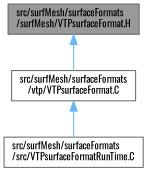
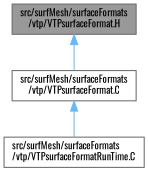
node "src/surfMesh/surfaceFormats /surfMesh/VTPsurfaceFormat.H": label "src/surfMesh/surfaceFormats /surfMesh/VTPsurfaceFormat.H" -> "src/surfMesh/surfaceFormats /vtp/VTPsurfaceFormat.H"
node "src/surfMesh/surfaceFormats /src/VTPsurfaceFormatRunTime.C": label "src/surfMesh/surfaceFormats /src/VTPsurfaceFormatRunTime.C" -> "src/surfMesh/surfaceFormats /vtp/VTPsurfaceFormatRunTime.C"
